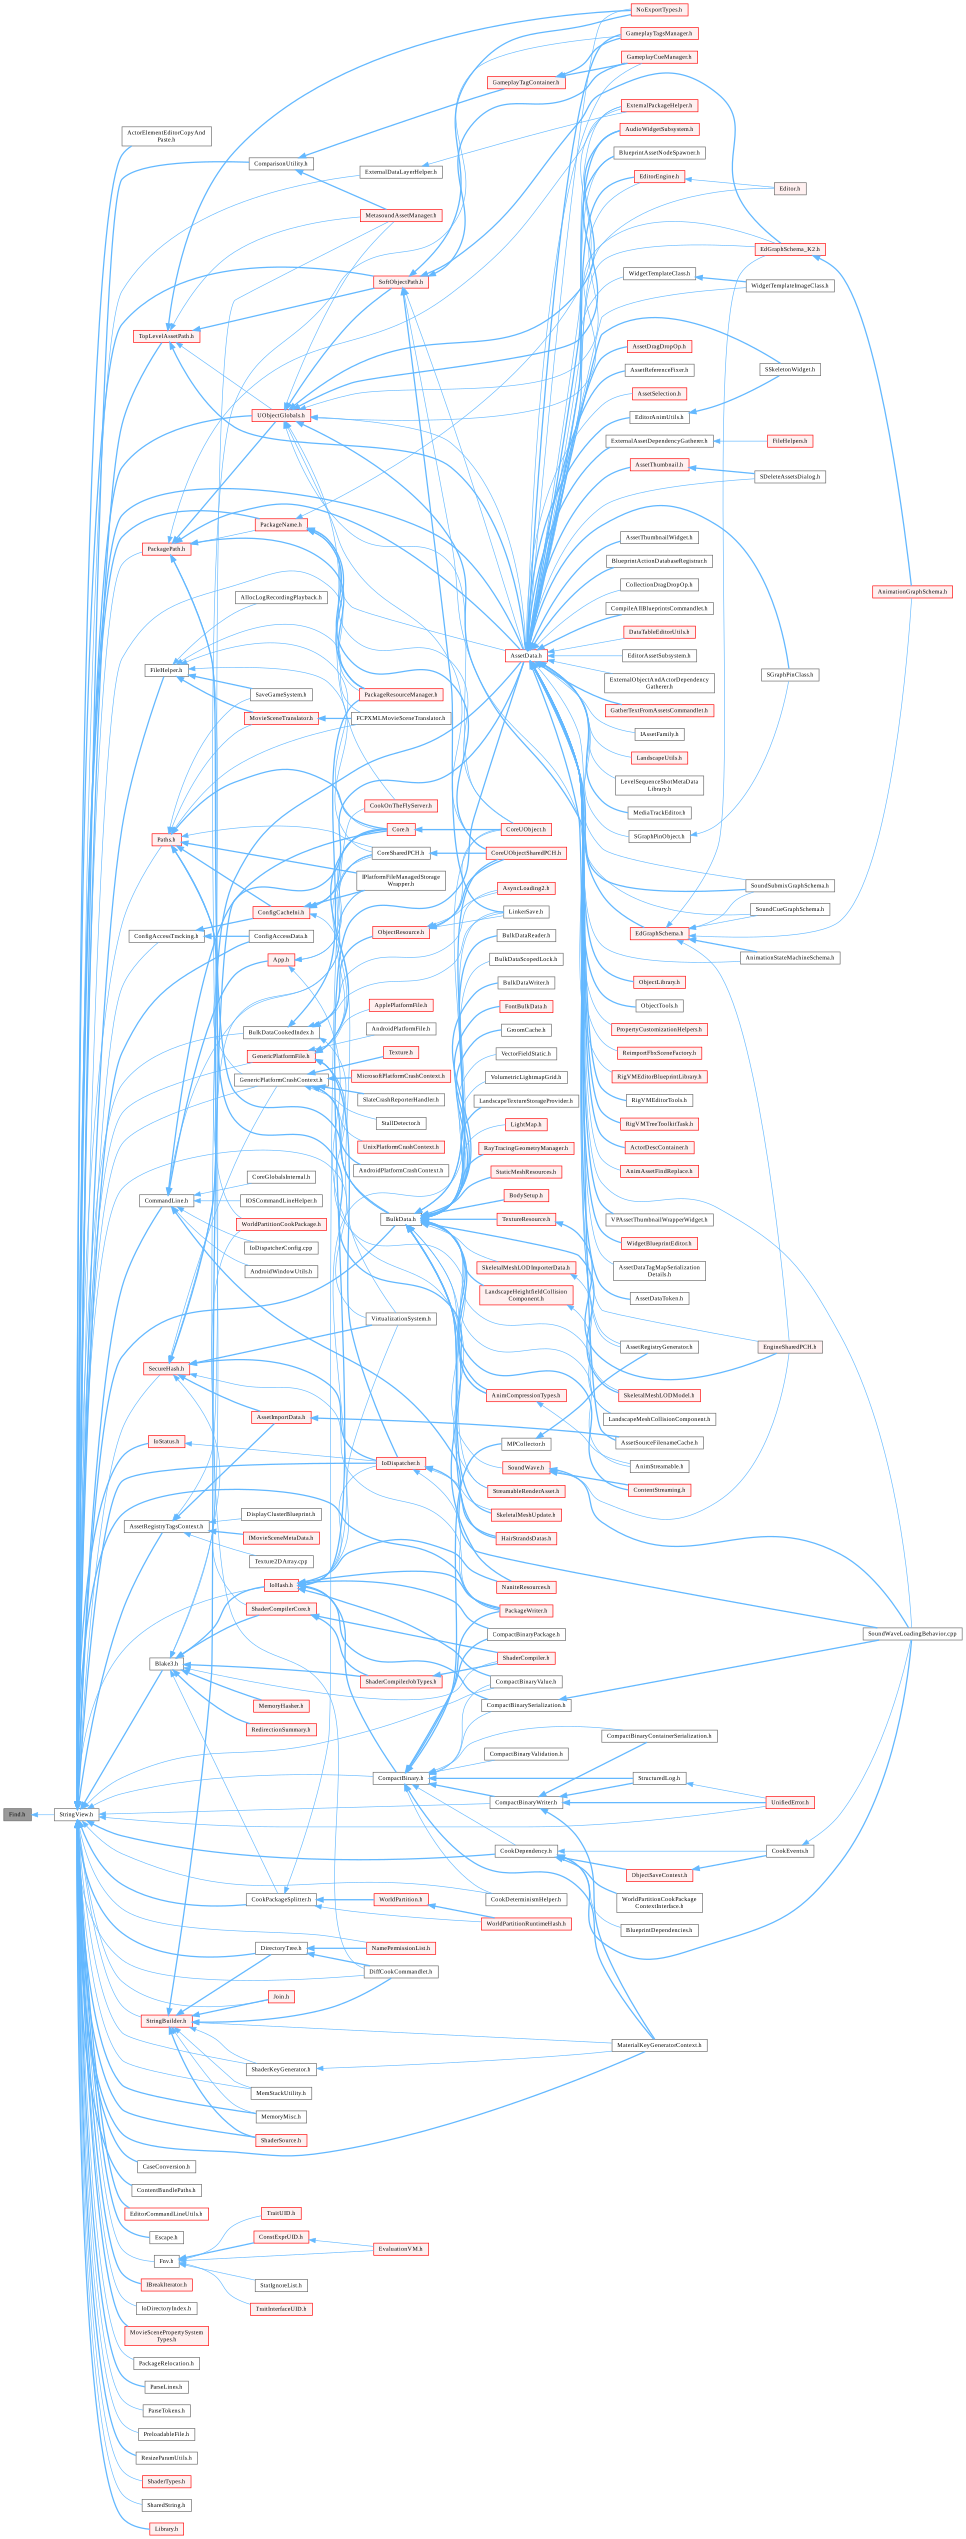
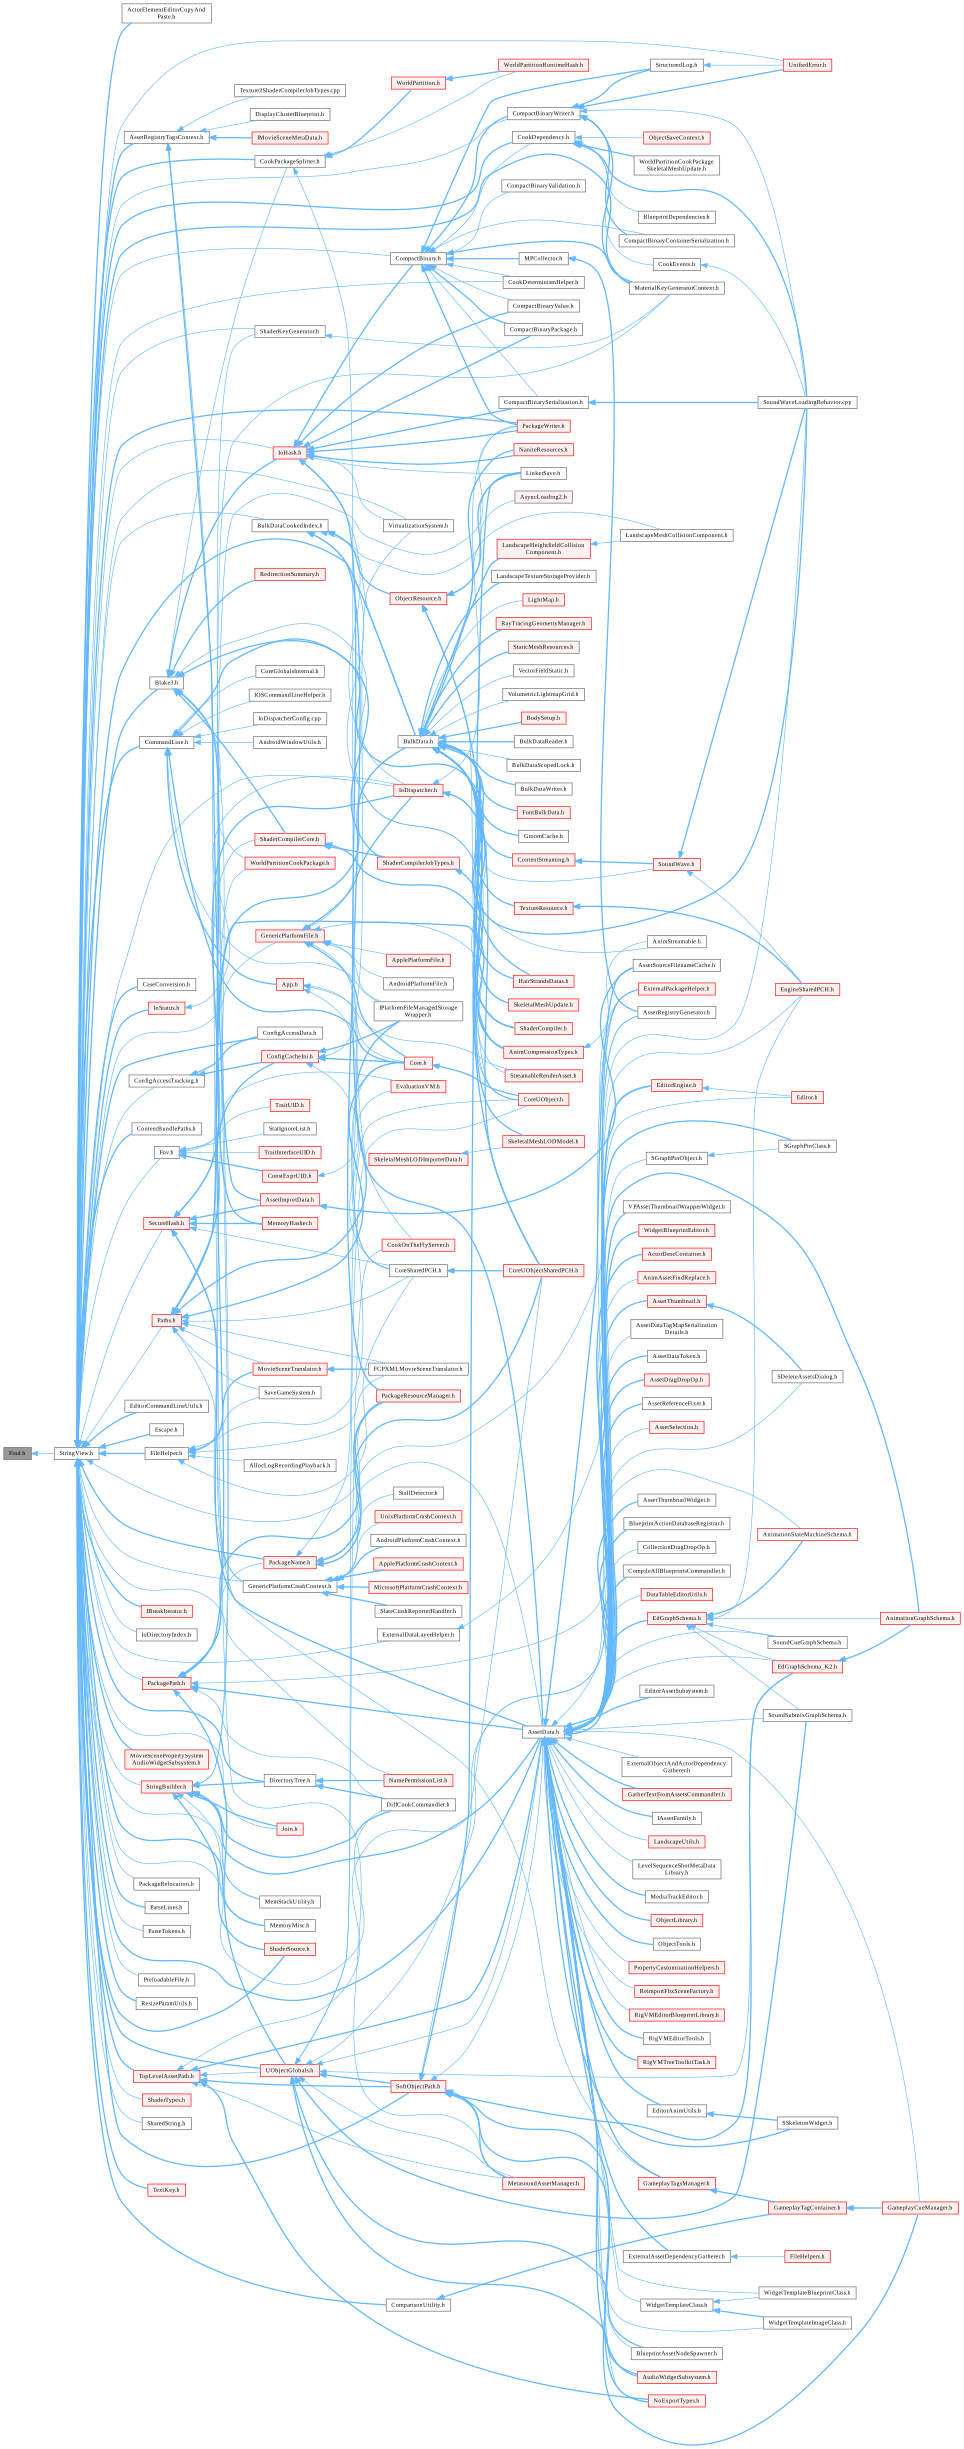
edge "GameplayTagsManager.h" -> "GameplayTagContainer.h": reversed
edge "SoundWaveLoadingBehavior.cpp" -> "CompactBinaryWriter.h": added
node "Editor.h": color grey40 -> red
edge "MetasoundAssetManager.h" -> "ComparisonUtility.h": now "MetasoundAssetManager.h" -> "SoftObjectPath.h"
edge "CoreUObjectSharedPCH.h" -> "UObjectGlobals.h": now "CoreUObjectSharedPCH.h" -> "TopLevelAssetPath.h"
node "AssetData.h": color red -> grey40
edge "EditorAssetSubsystem.h" -> "AssetData.h": style solid -> bold
edge "SaveGameSystem.h" -> "FileHelper.h": style bold -> solid
edge "IAssetFamily.h" -> "AssetData.h": style solid -> bold
node "AsyncLoading2.h": color red -> grey40
edge "LinkerSave.h" -> "ObjectResource.h": style solid -> bold
edge "AsyncLoading2.h" -> "BulkDataCookedIndex.h": now "CoreUObject.h" -> "BulkDataCookedIndex.h"
node "AnimationStateMachineSchema.h": color grey40 -> red
node "Texture.h": label "Texture.h" -> "ApplePlatformCrashContext.h"
node "StaticMeshResources.h": color red -> grey40
edge "AnimationGraphSchema.h" -> "AssetData.h": added
edge "SkeletalMeshLODImporterData.h" -> "BulkData.h": removed
edge "VirtualizationSystem.h" -> "SecureHash.h": now "MemoryHasher.h" -> "SecureHash.h"
node "EngineSharedPCH.h": color grey40 -> red
edge "ContentStreaming.h" -> "SoundWave.h": reversed
edge "IoDispatcher.h" -> "StringView.h": style bold -> solid
node "Texture2DArray.cpp": label "Texture2DArray.cpp" -> "Texture2ShaderCompilerJobTypes.cpp"
edge "CompactBinaryValue.h" -> "StringView.h": removed
edge "CookEvents.h" -> "ObjectSaveContext.h": removed
edge "ObjectSaveContext.h" -> "CookDependency.h": style bold -> solid
node "WorldPartitionCookPackage ContextInterface.h": label "WorldPartitionCookPackage ContextInterface.h" -> "WorldPartitionCookPackage SkeletalMeshUpdate.h"
node "EditorCommandLineUtils.h": color red -> grey40
node "WidgetTemplateBlueprintClass.h": added
node "MovieScenePropertySystem Types.h": label "MovieScenePropertySystem Types.h" -> "MovieScenePropertySystem AudioWidgetSubsystem.h"
node "Library.h": label "Library.h" -> "TextKey.h"
